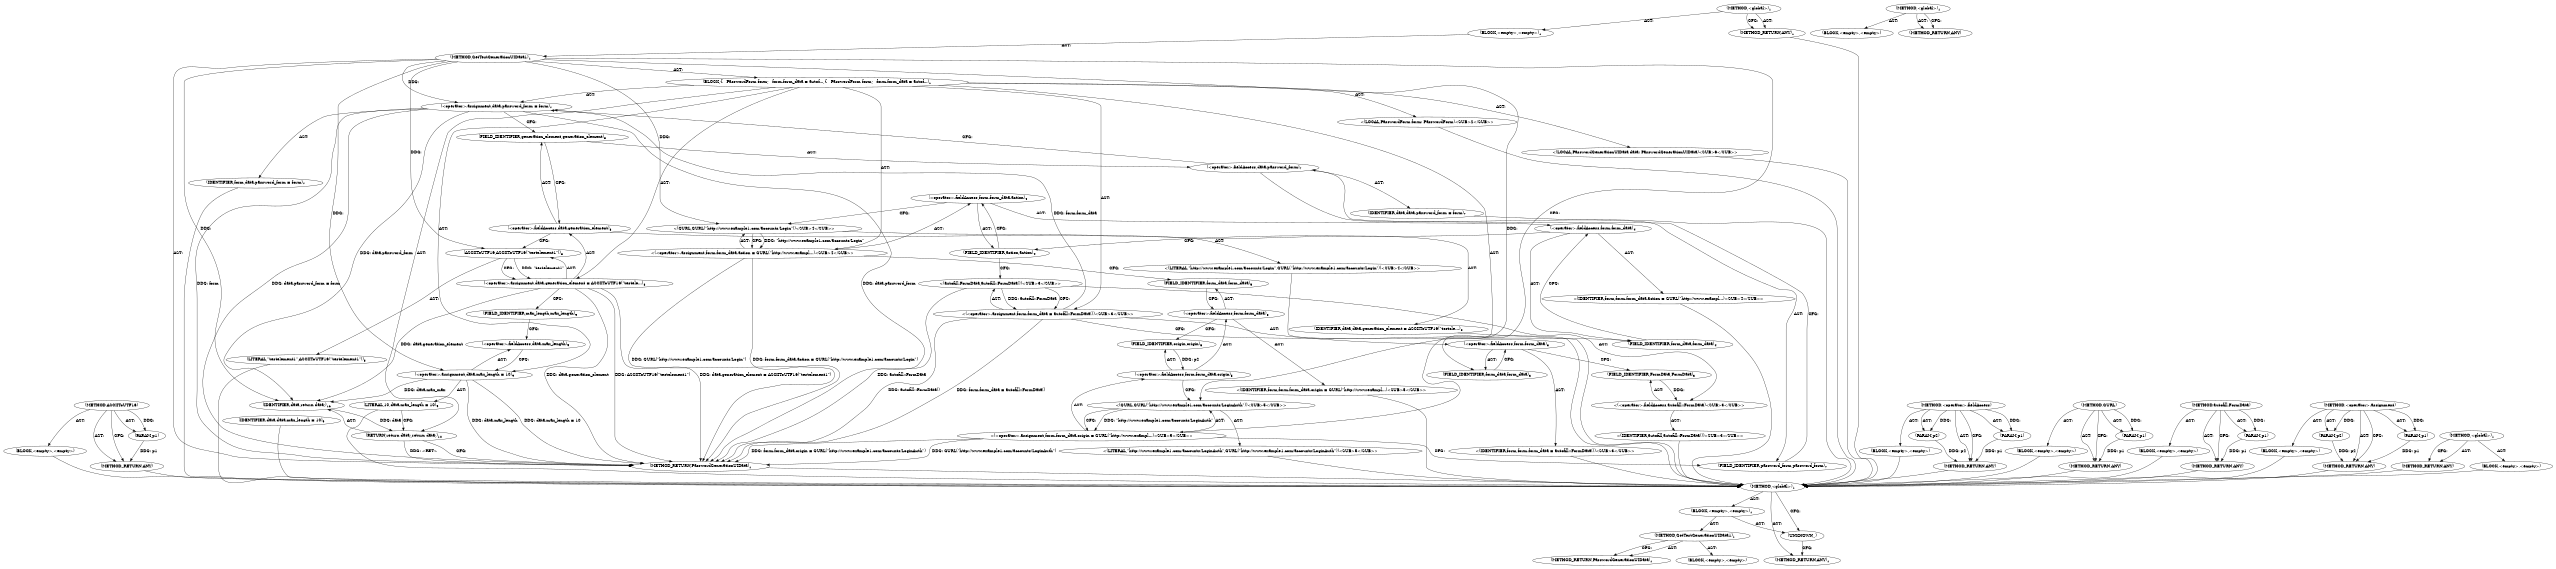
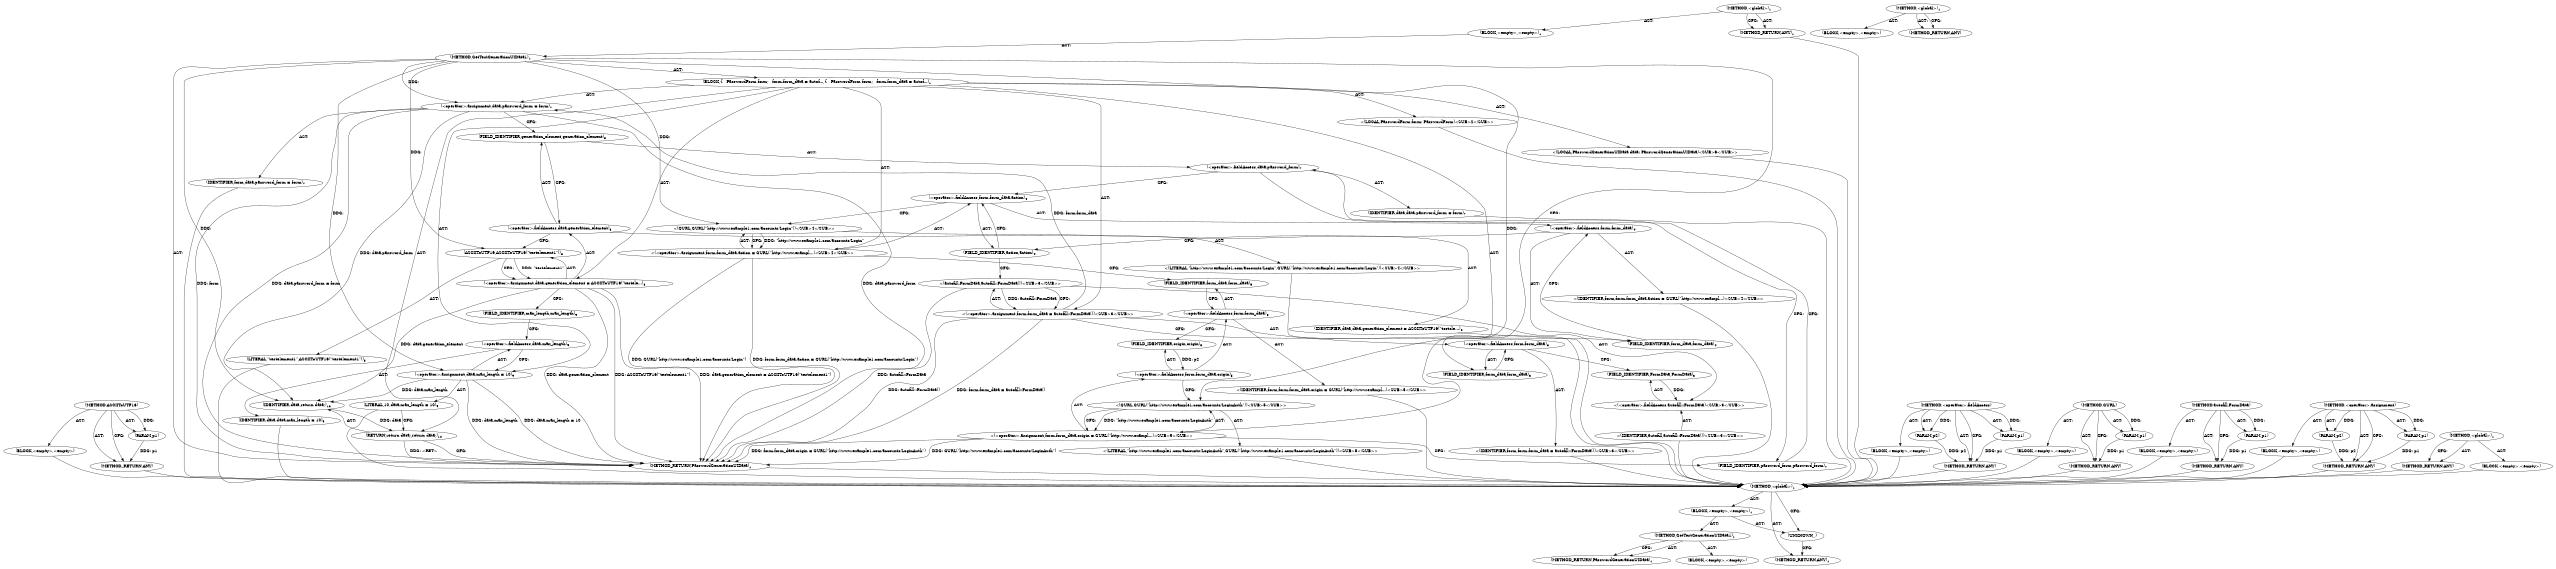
edge "(<operator>.fieldAccess,data.password_form)" -> "(<operator>.assignment,data.password_form = form)": now "(<operator>.fieldAccess,data.password_form)" -> "(<operator>.fieldAccess,form.form_data.action)"
edge "(<operator>.fieldAccess,data.password_form)" -> "(FIELD_IDENTIFIER,password_form,password_form)": label "AST: " -> "CFG: "
edge "(<operator>.fieldAccess,data.max_length)" -> "(IDENTIFIER,data,data.max_length = 10)": added, label "AST:"
edge "(<operator>.assignment,data.max_length = 10)" -> "(IDENTIFIER,data,return data;)": label "DDG: data.max_max" -> "DDG: data.max_length"
edge "<(<operator>.fieldAccess,autofill::FormData)<SUB>3</SUB>>" -> "<(IDENTIFIER,autofill,autofill::FormData())<SUB>3</SUB>>": reversed
